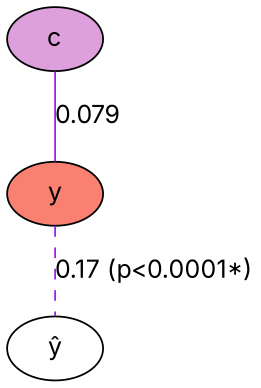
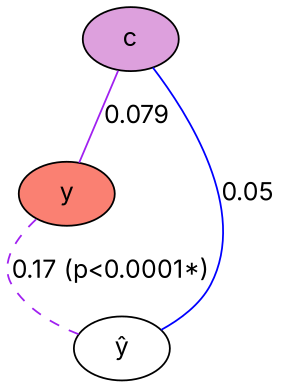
edge "c" -- "ŷ": added, label "0.05"
